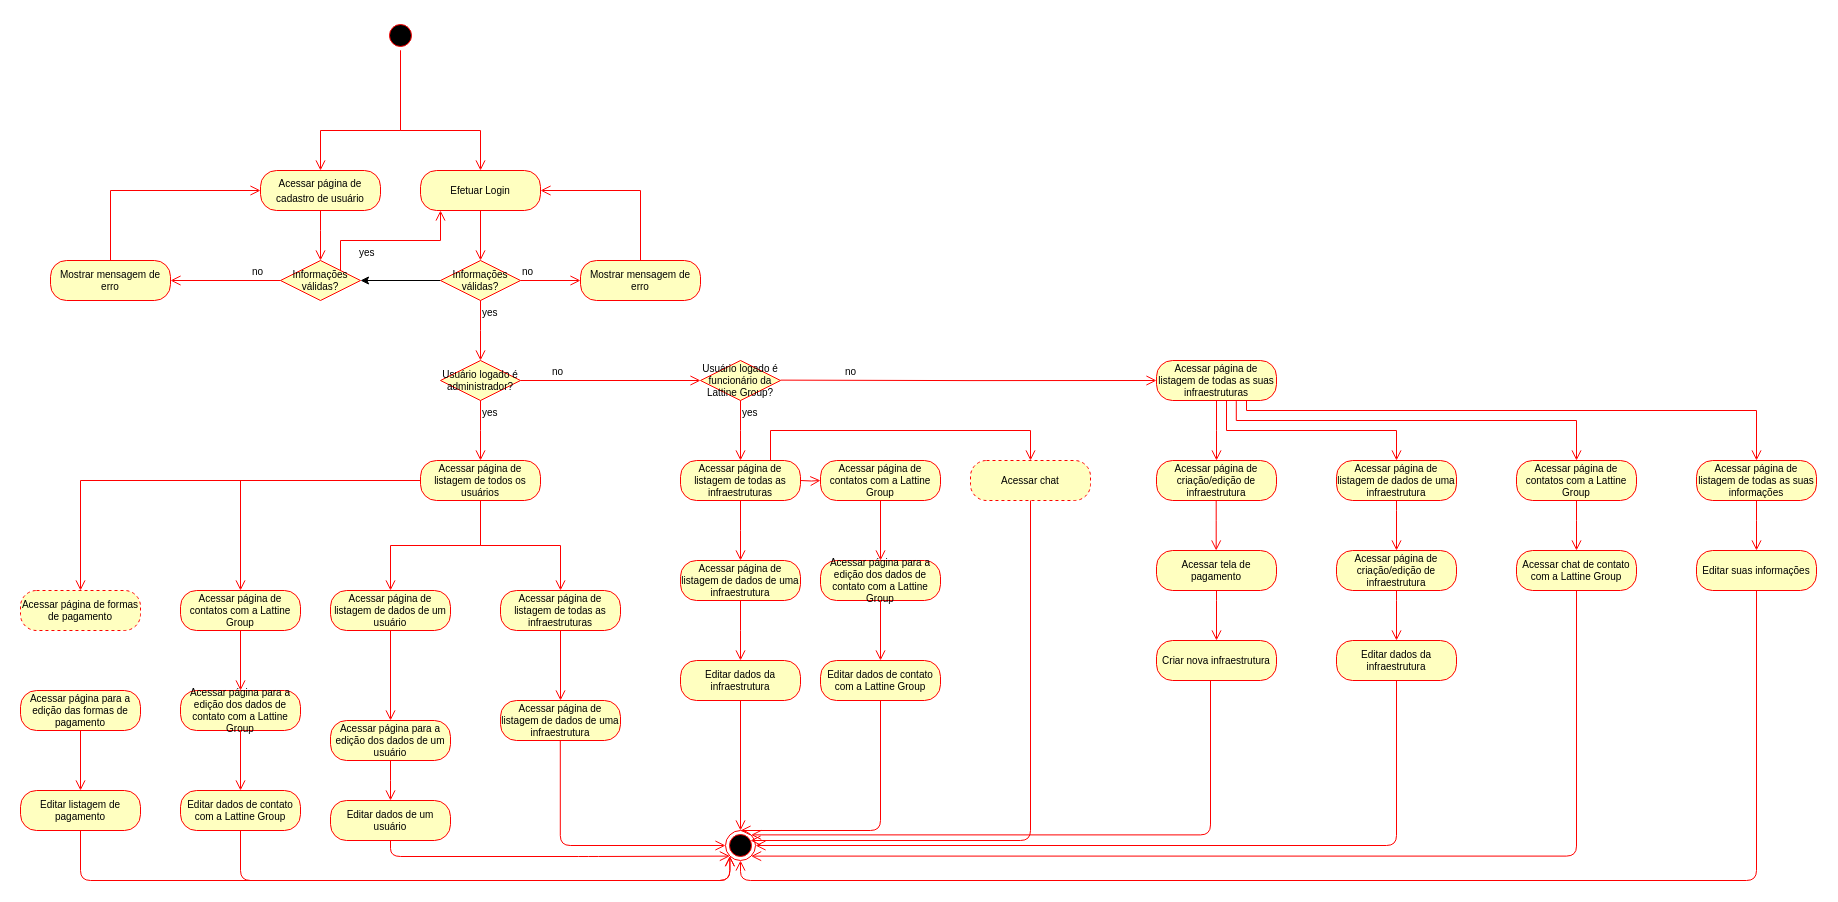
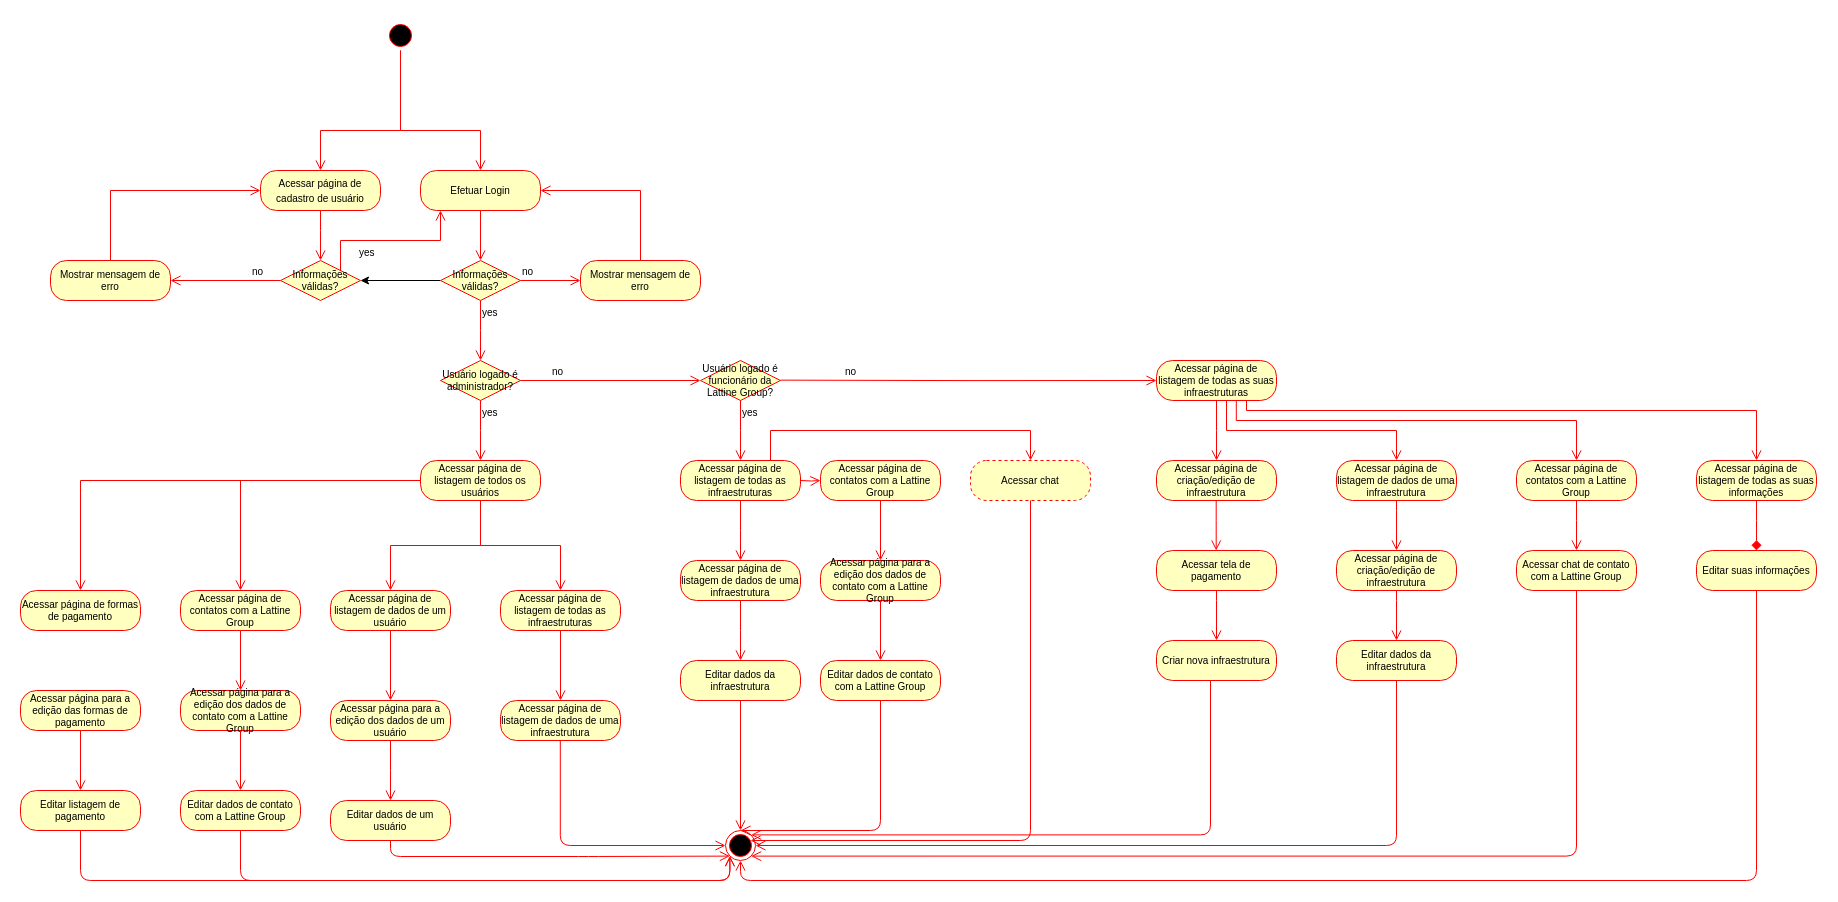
edge "Acessar página de listagem de todas as suas informações" -> "Editar suas informações": arrowhead open -> diamond
node "Acessar página de formas de pagamento": style dashed -> solid
node "Acessar página para a edição dos dados de um usuário": moved (391, 741) -> (391, 721)
